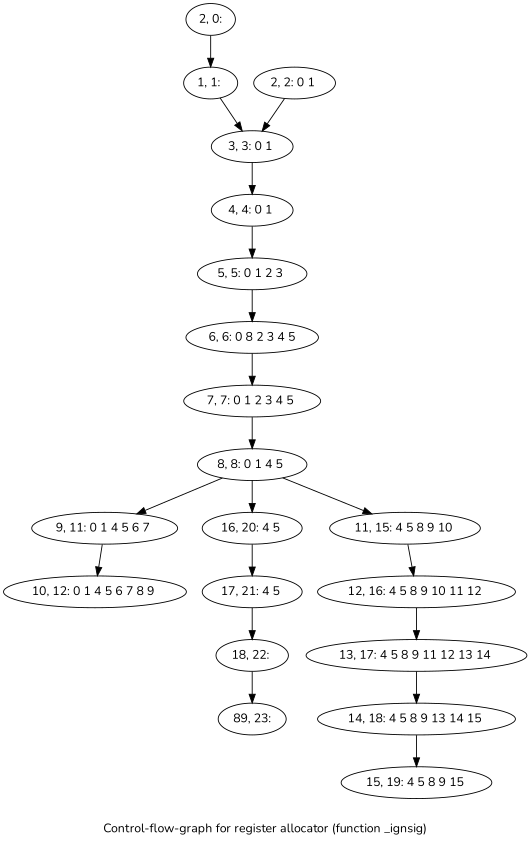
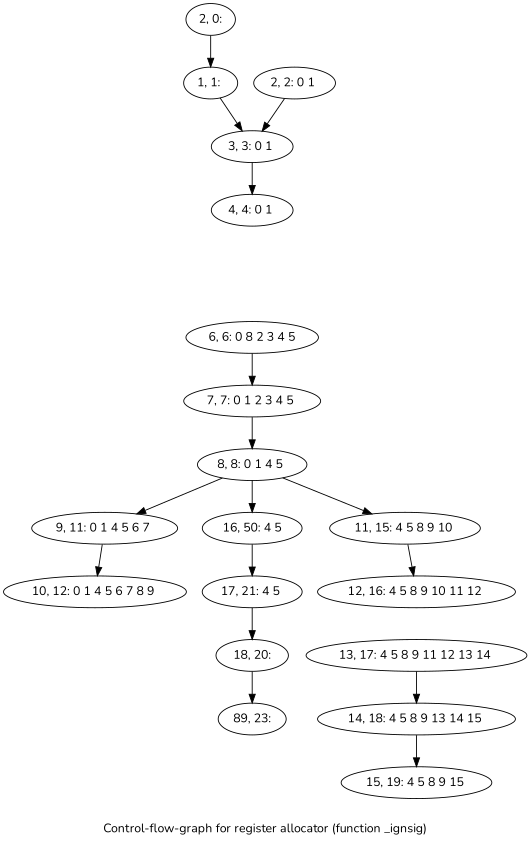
node "5, 5: 0 1 2 3": removed
node "16, 20: 4 5": label "16, 20: 4 5" -> "16, 50: 4 5"
edge "12, 16: 4 5 8 9 10 11 12" -> "13, 17: 4 5 8 9 11 12 13 14": removed
node "18, 22:": label "18, 22:" -> "18, 20:"
